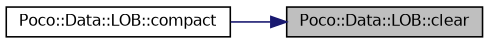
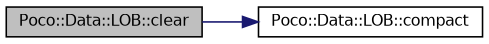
edge "Poco::Data::LOB::compact" -> "Poco::Data::LOB::clear": reversed
